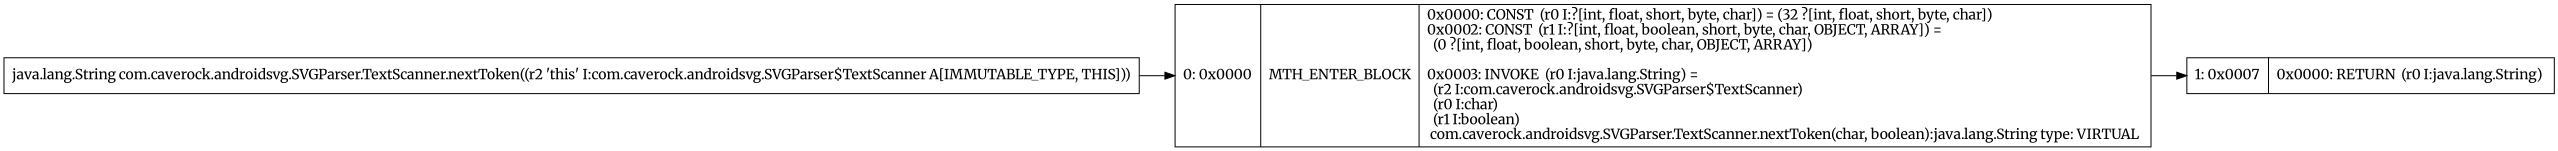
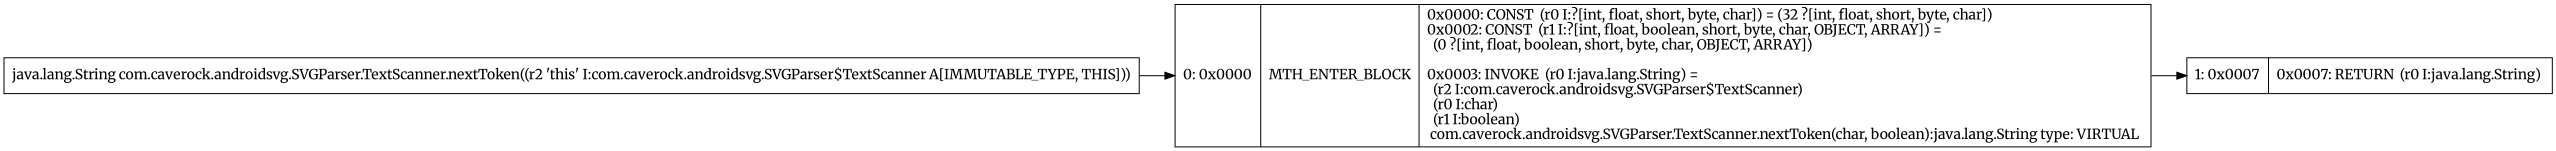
node "1: 0x0007": text "0x0000: RETURN  (r0 I:java.lang.String)" -> "0x0007: RETURN  (r0 I:java.lang.String)"
